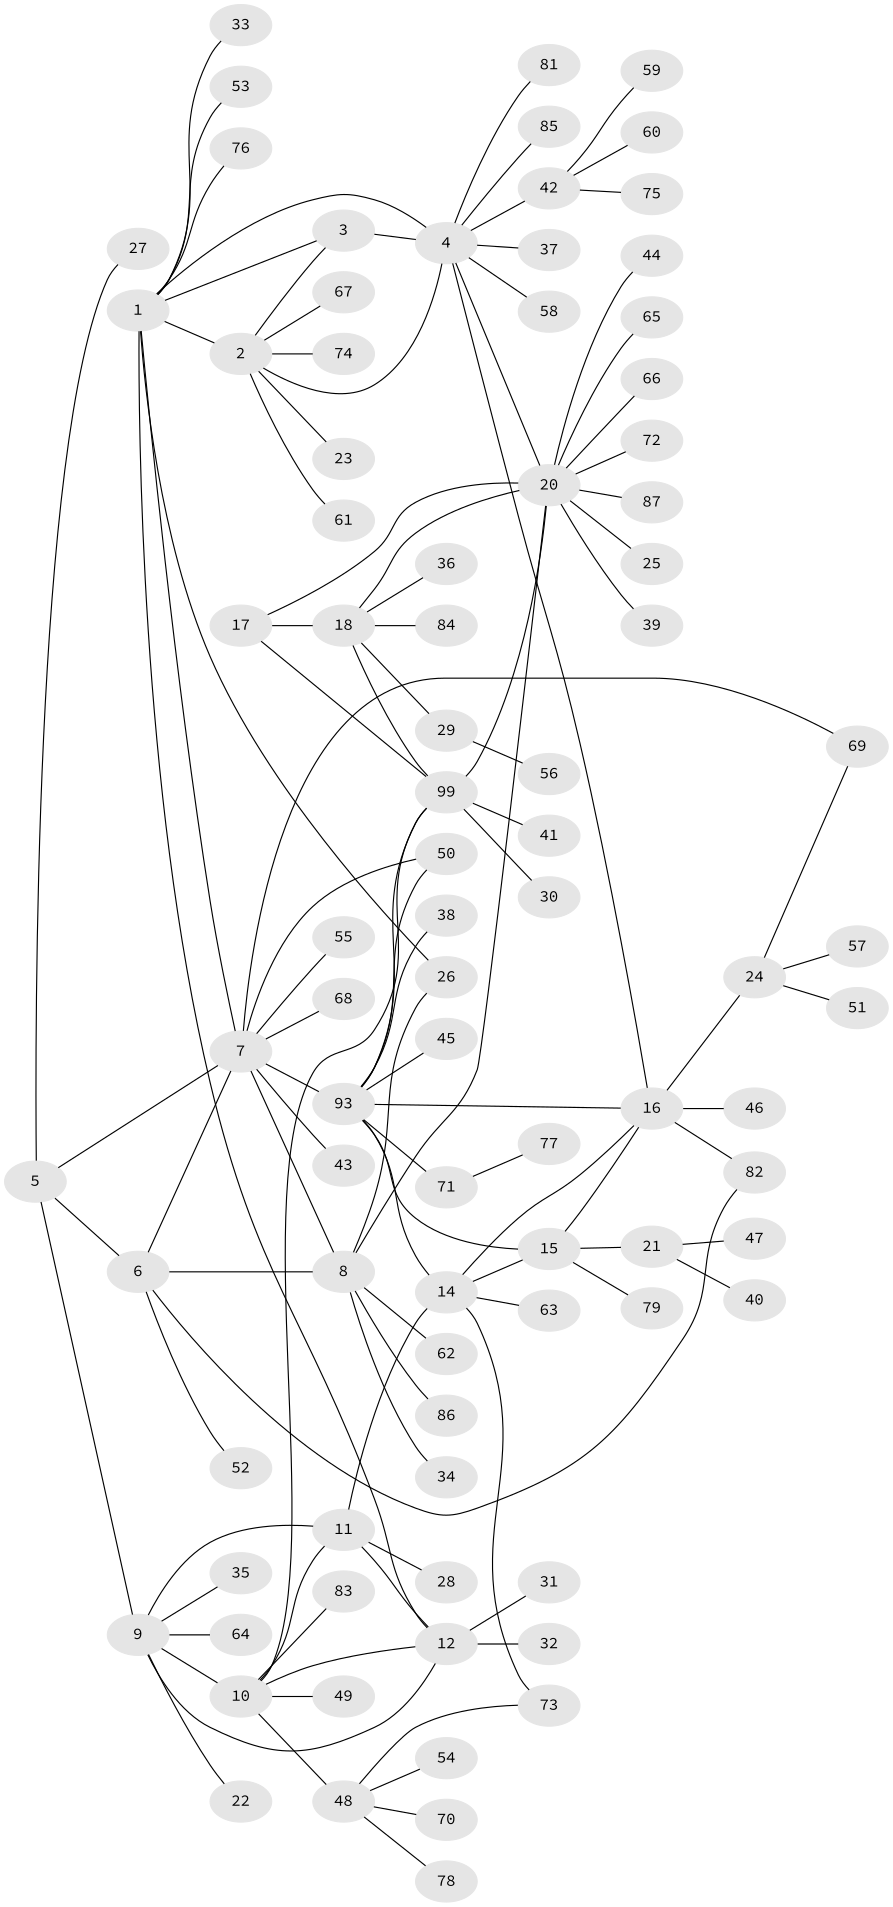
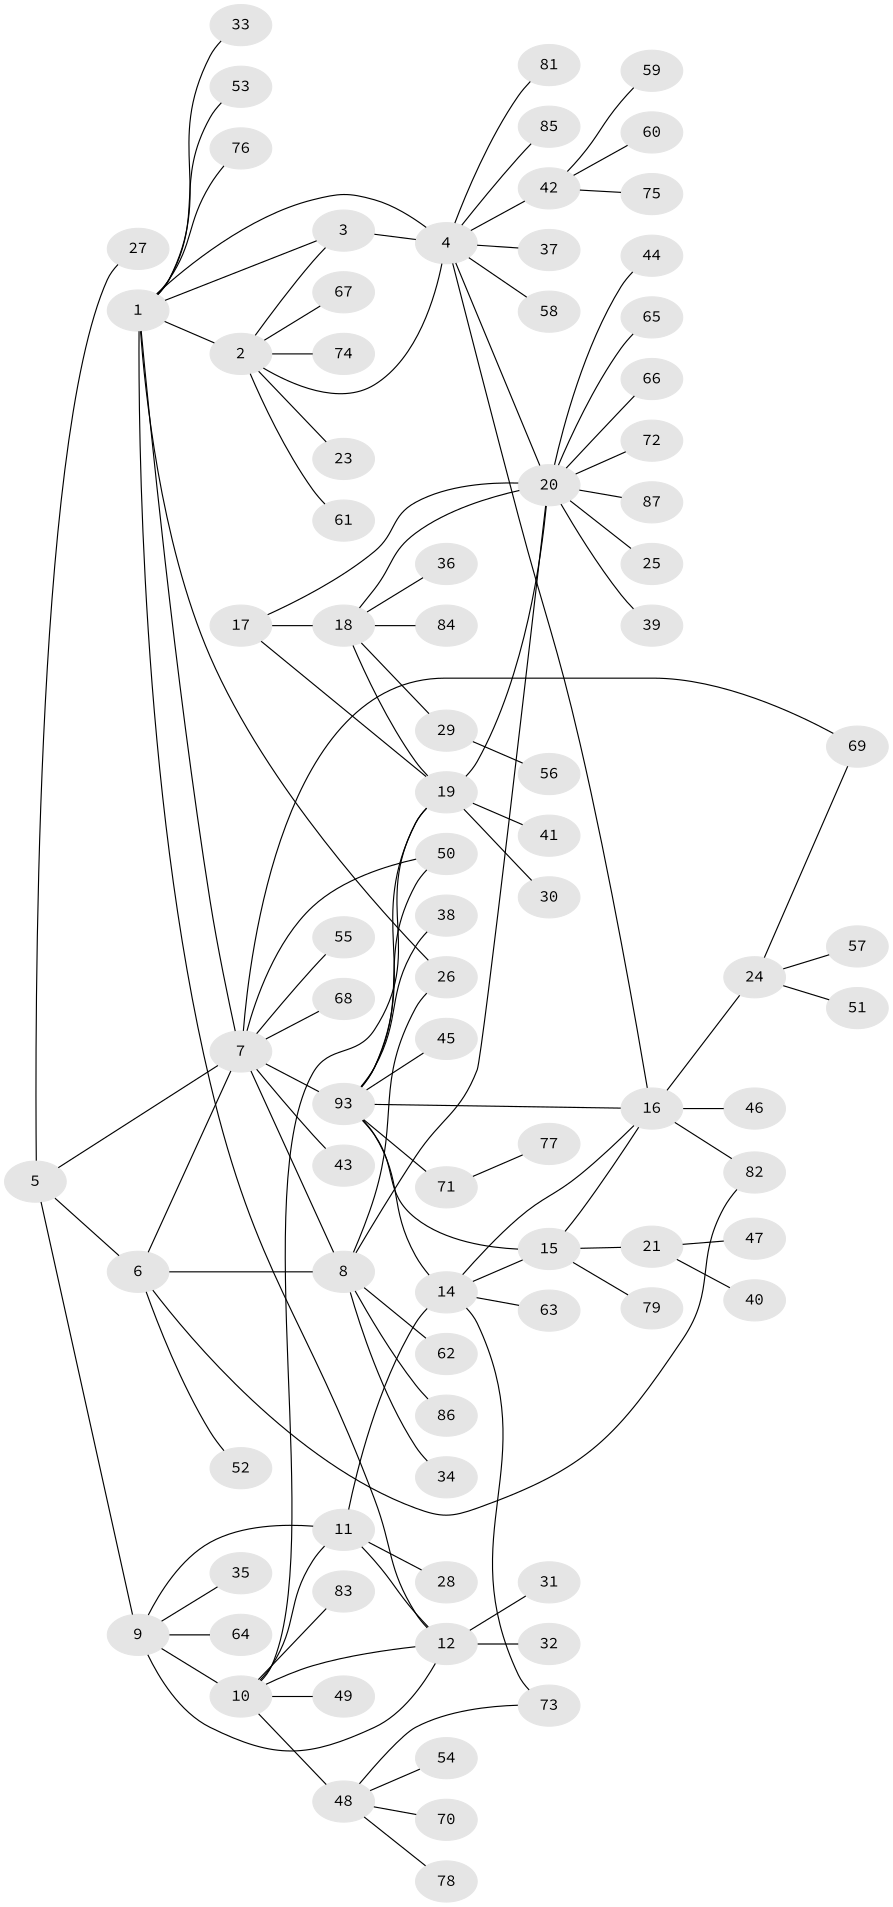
node "99": label "99" -> "19"
node "22": removed
